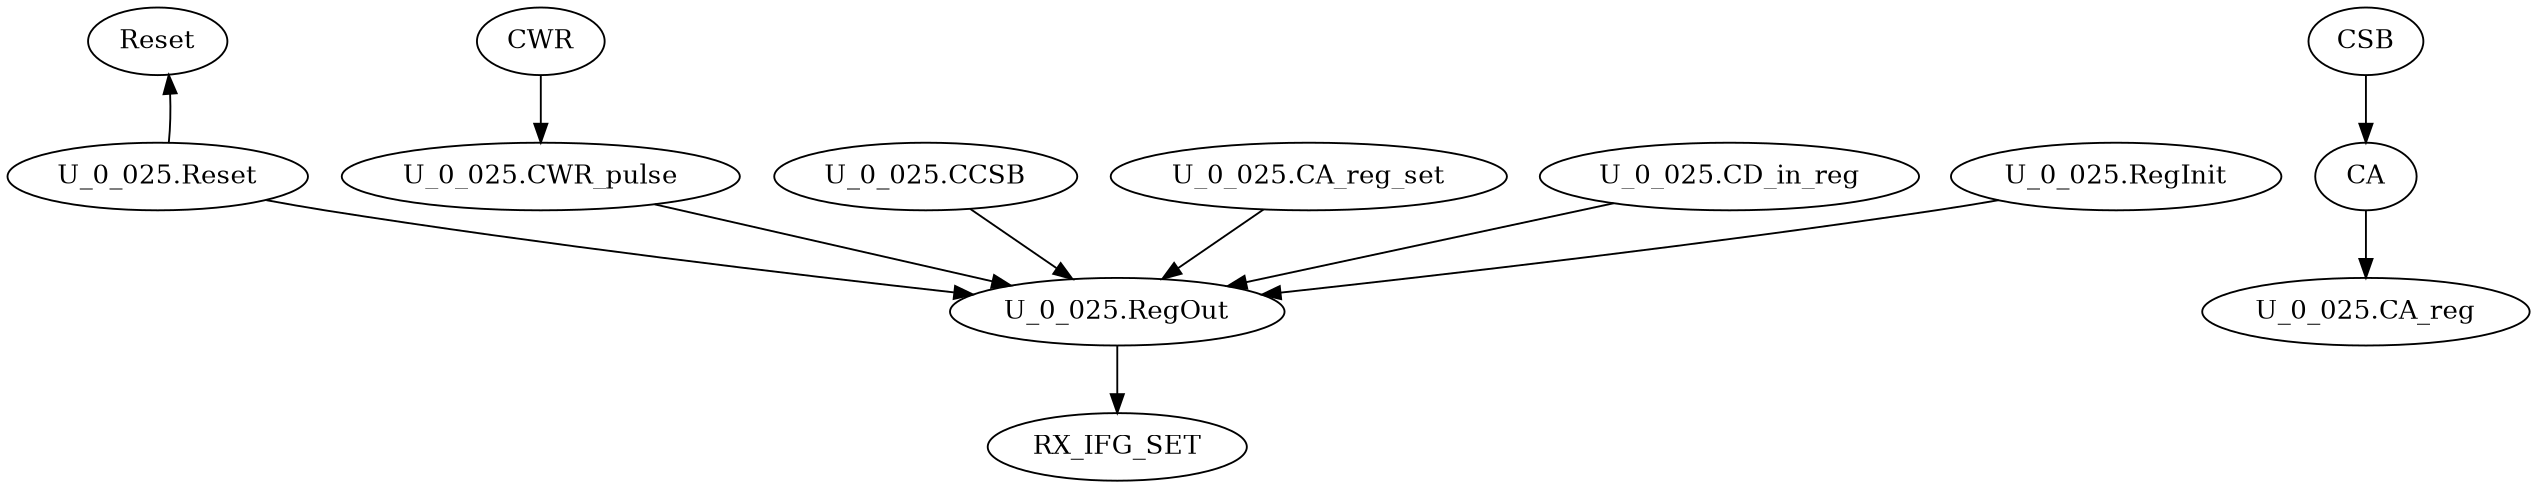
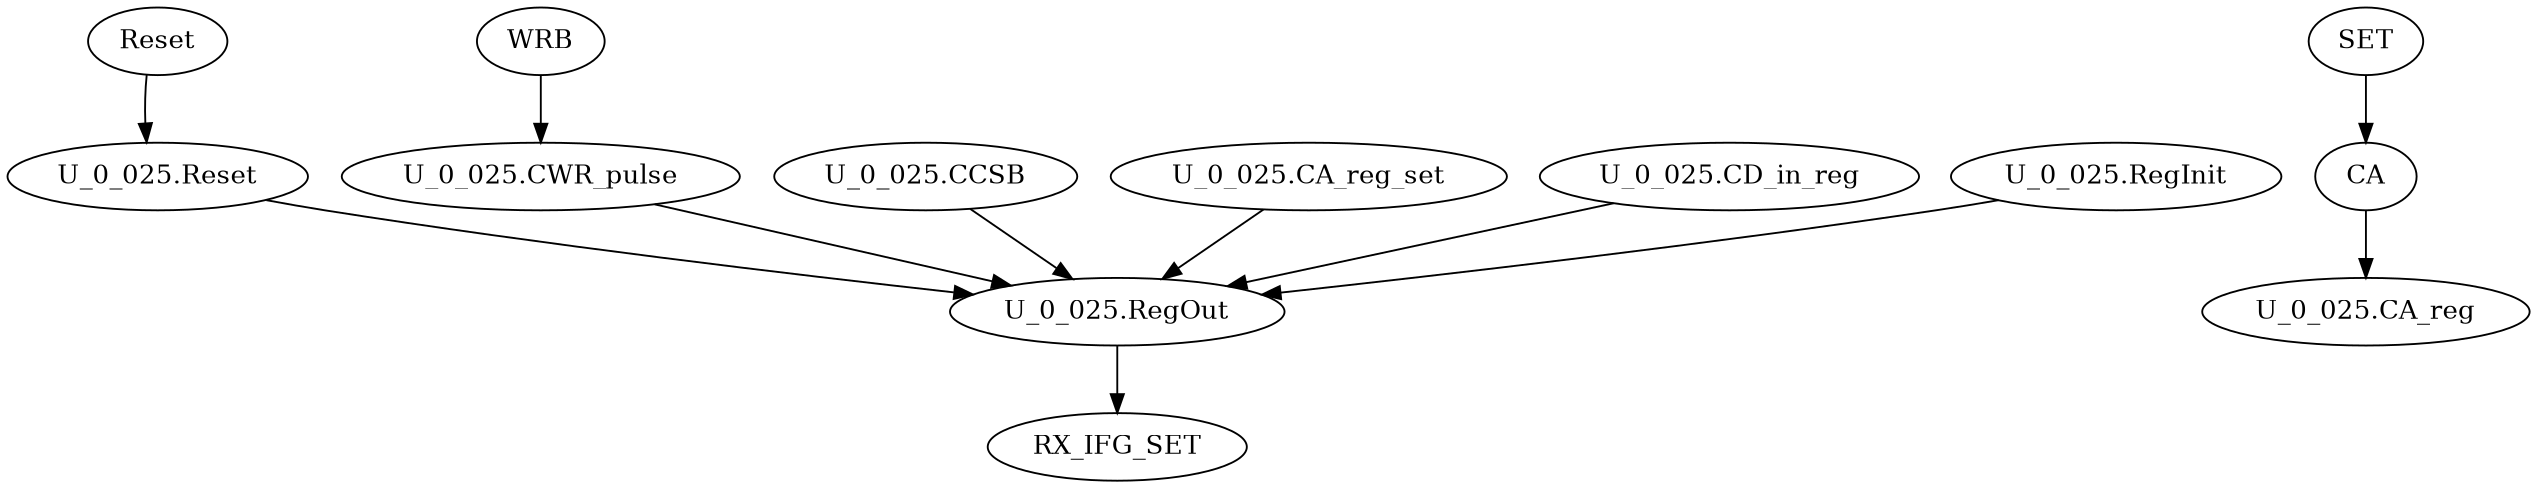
node "CWR": label "CWR" -> "WRB"
node "CSB": label "CSB" -> "SET"
edge "U_0_025.Reset" -> "Reset": reversed
